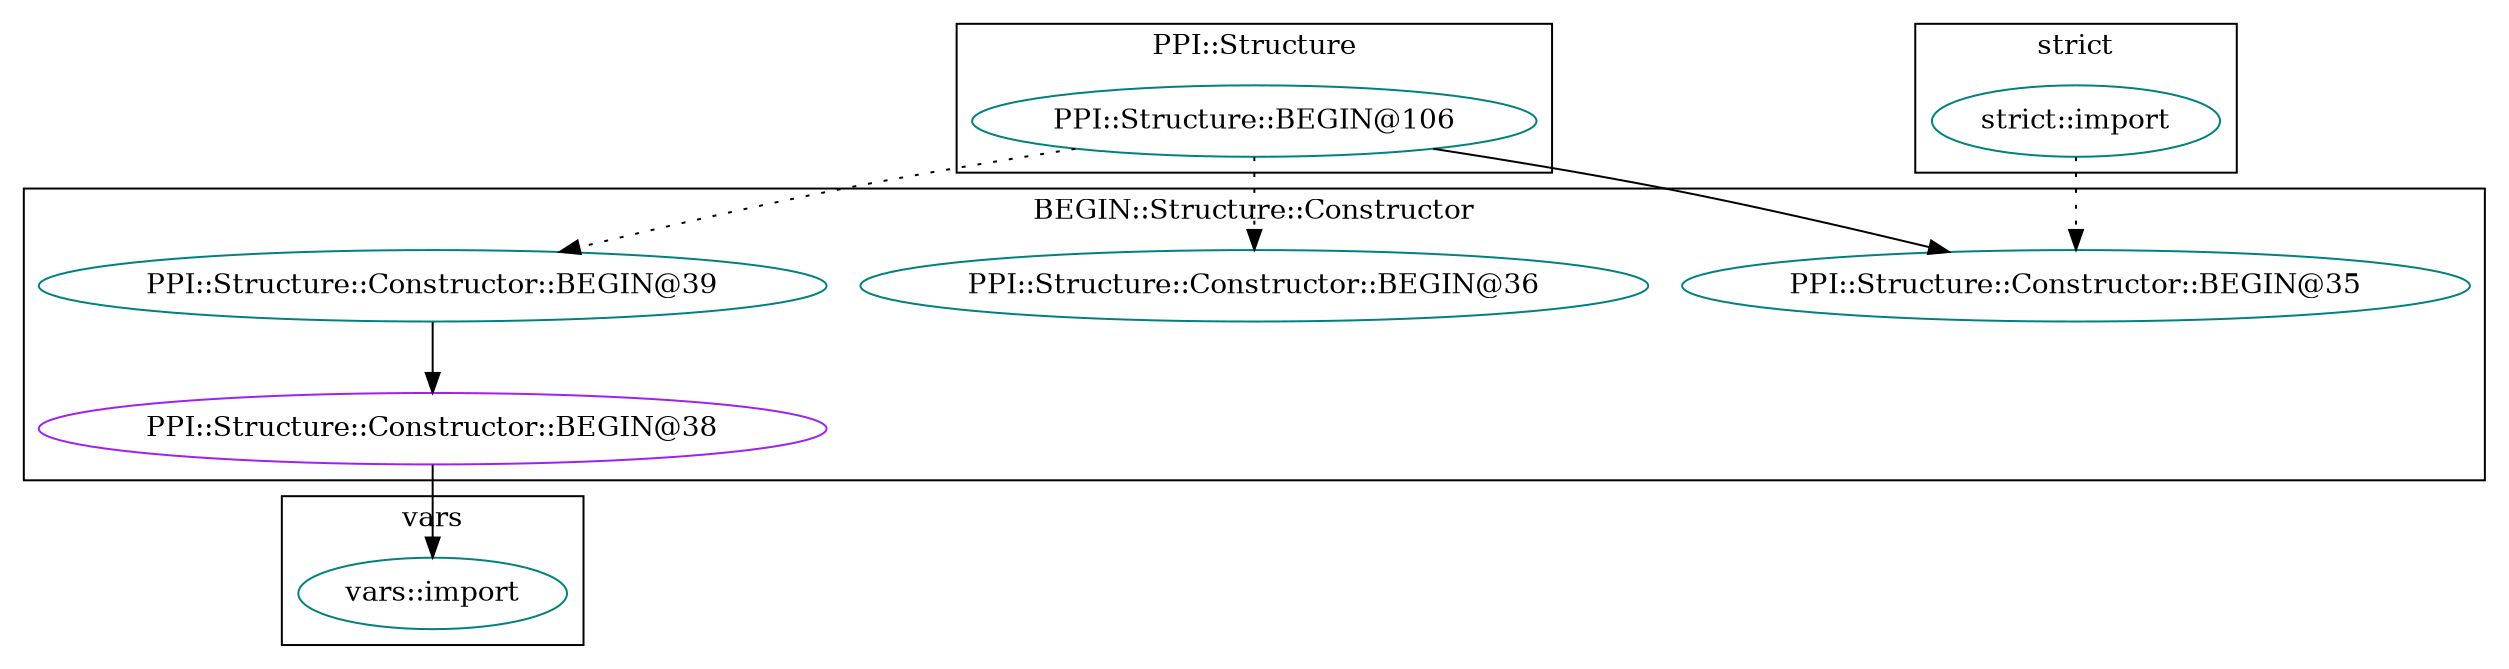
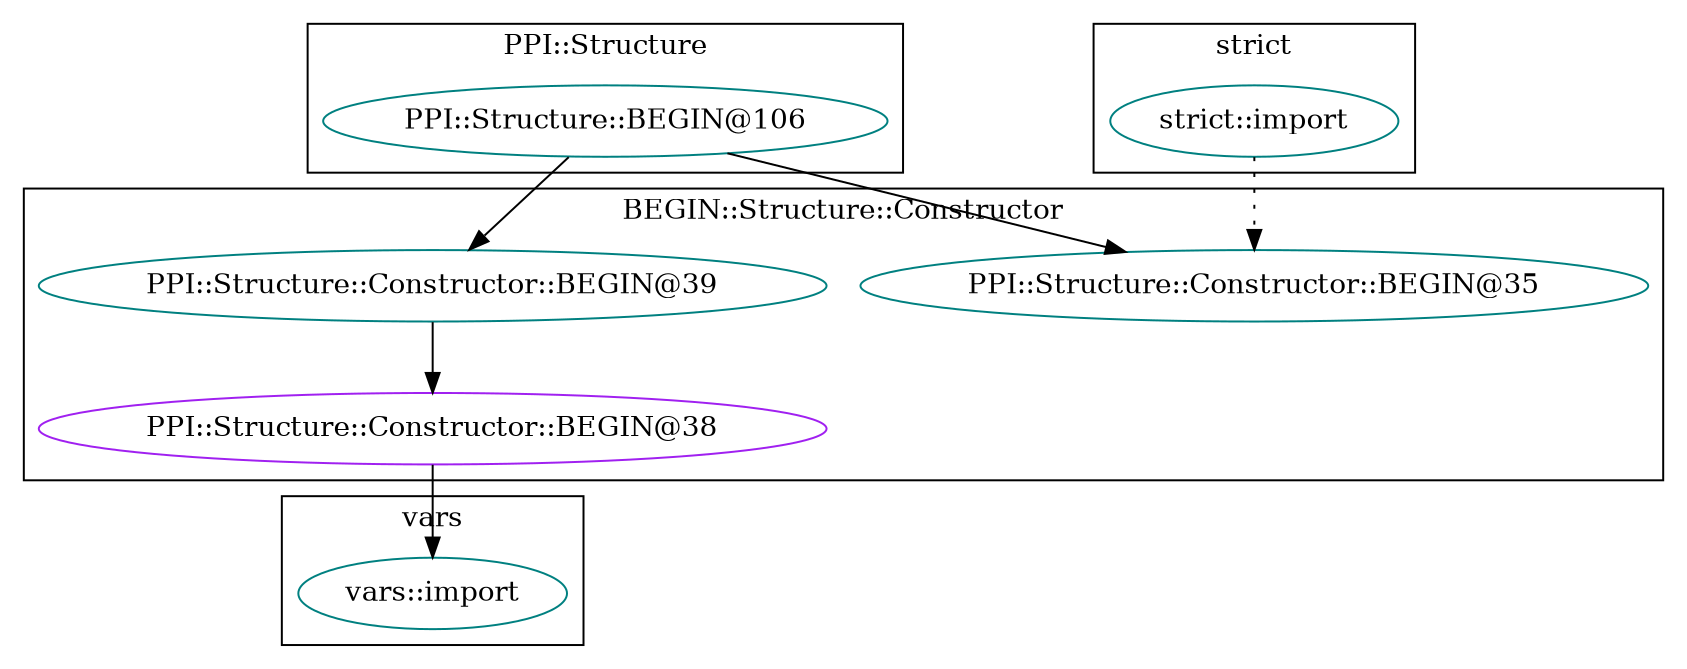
edge "PPI::Structure::BEGIN@106" -> "PPI::Structure::Constructor::BEGIN@39": style dotted -> solid
node "PPI::Structure::Constructor::BEGIN@36": removed
